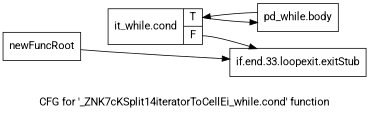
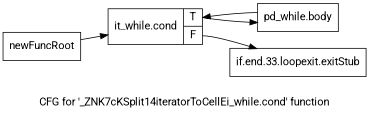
edge "newFuncRoot" -> "if.end.33.loopexit.exitStub": now "newFuncRoot" -> "it_while.cond"
